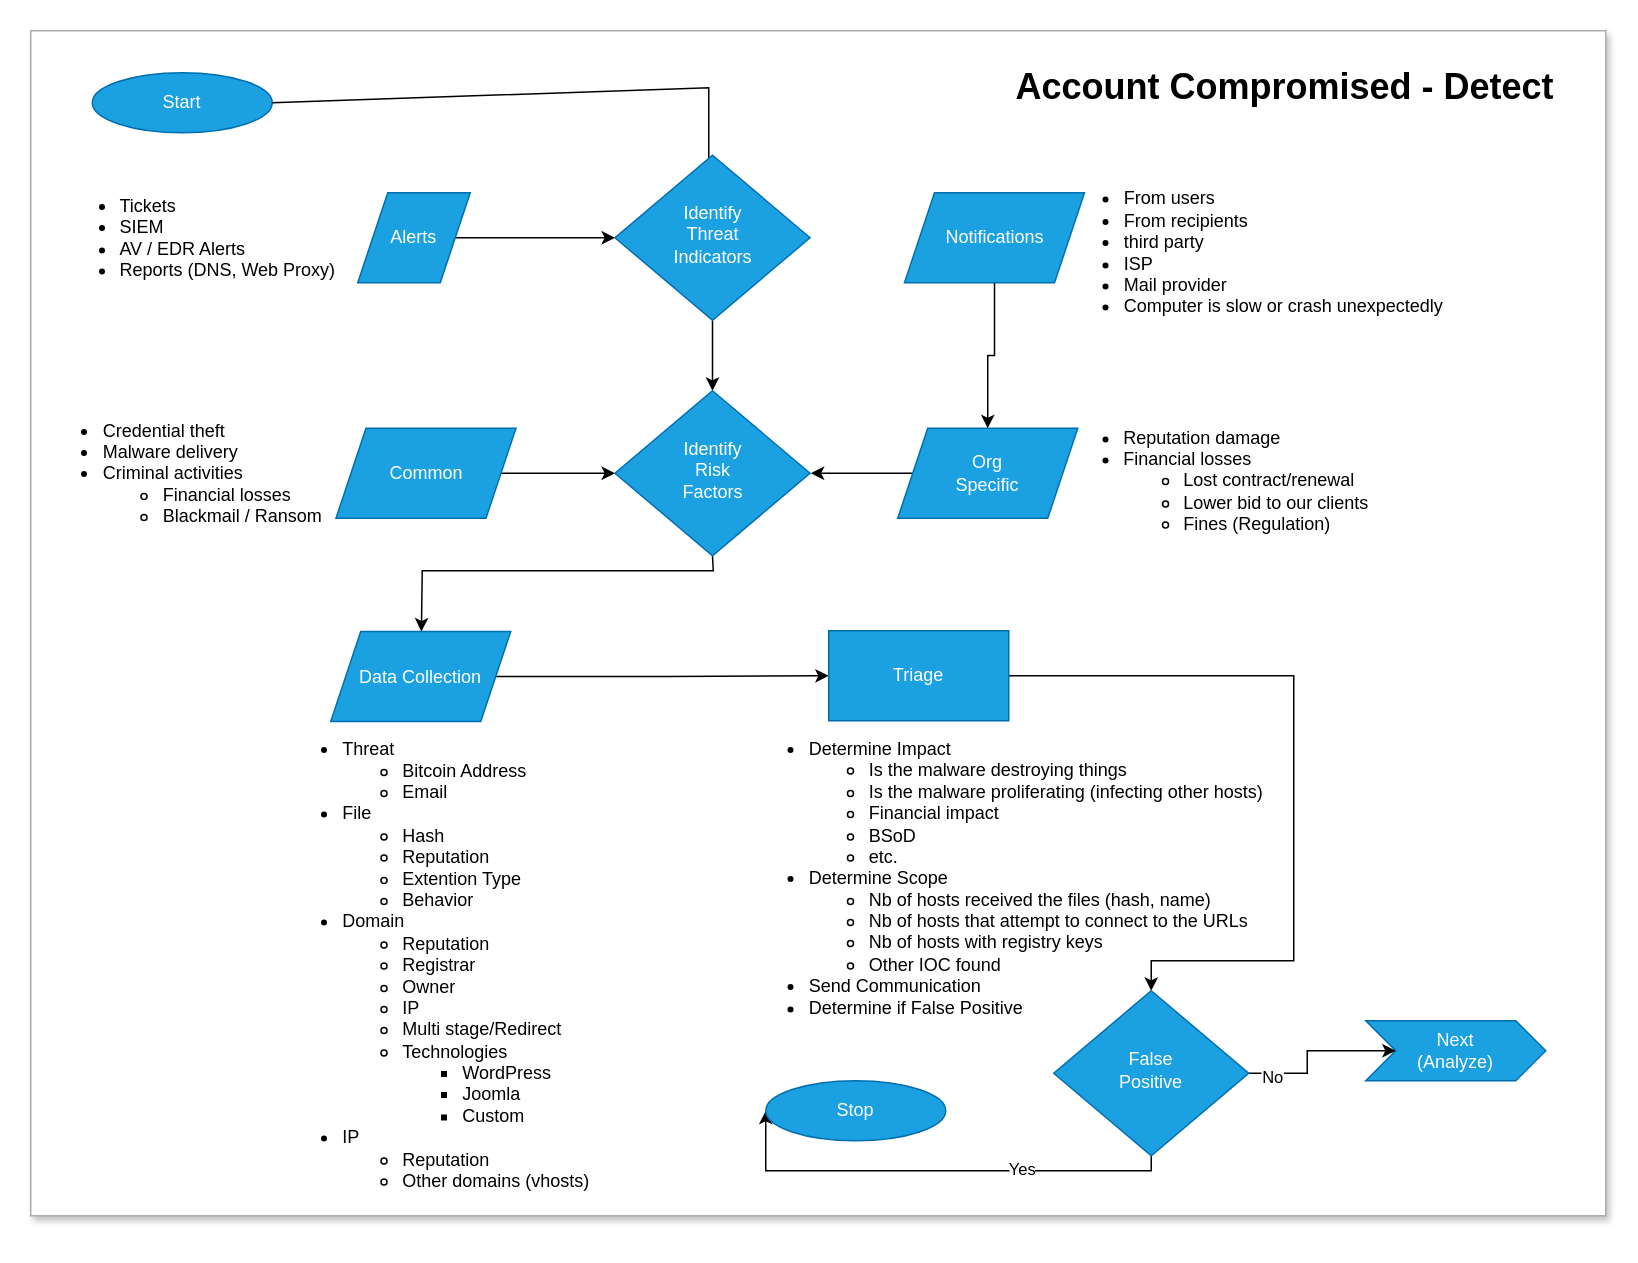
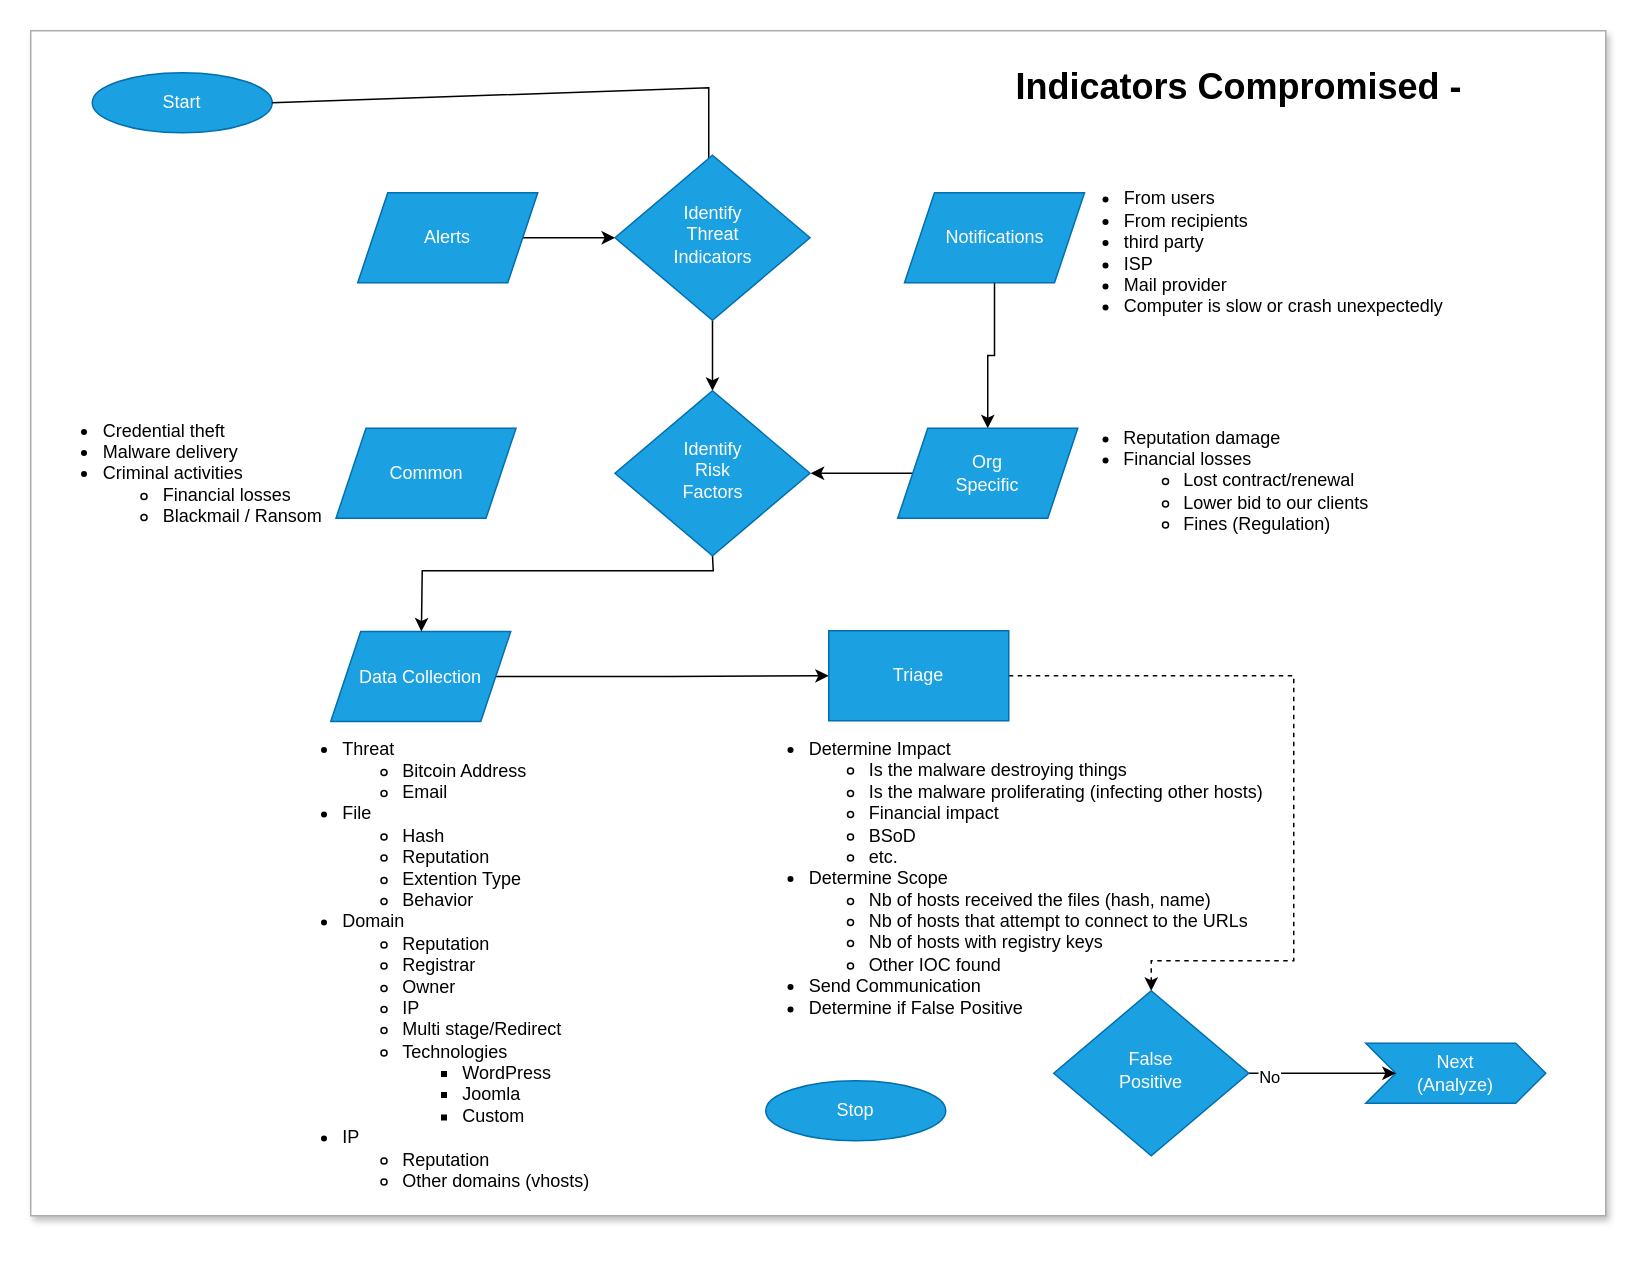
node "Account Compromised - Detect": label "Account Compromised - Detect" -> "Indicators Compromised - Detect"
node "Tickets SIEM AV / EDR Alerts Reports (DNS, Web Proxy)": removed
node "Alerts": size 113x90 -> 180x90
edge "Common" -> "Identify Risk Factors": removed
edge "Triage" -> "False Positive": style solid -> dashed
node "Next (Analyze)": moved (1456, 1051) -> (1456, 1073)
edge "False Positive" -> "Stop": removed, label "Yes"
